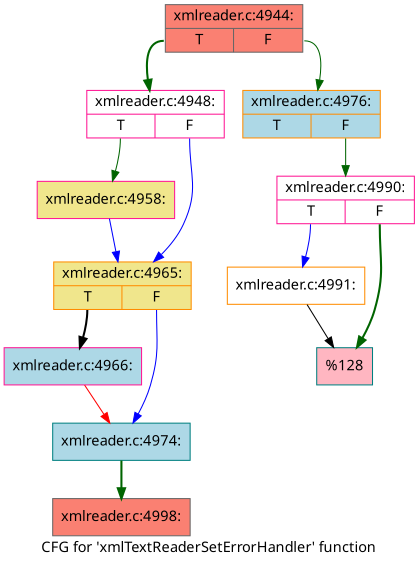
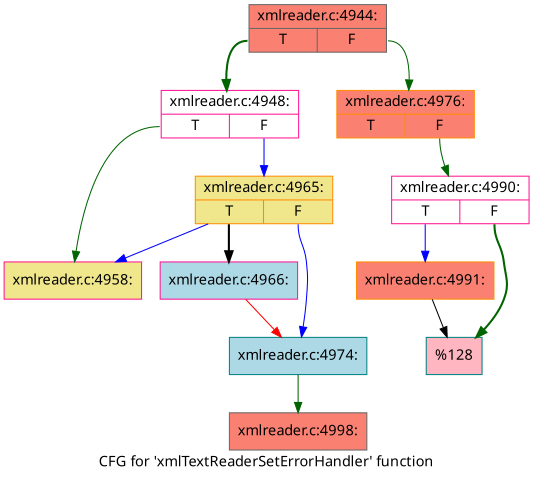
node "xmlreader.c:4976:": fillcolor lightblue -> salmon
edge "xmlreader.c:4958:" -> "xmlreader.c:4965:": reversed
node "xmlreader.c:4991:": fillcolor white -> salmon
edge "xmlreader.c:4974:" -> "xmlreader.c:4998:": style bold -> solid
